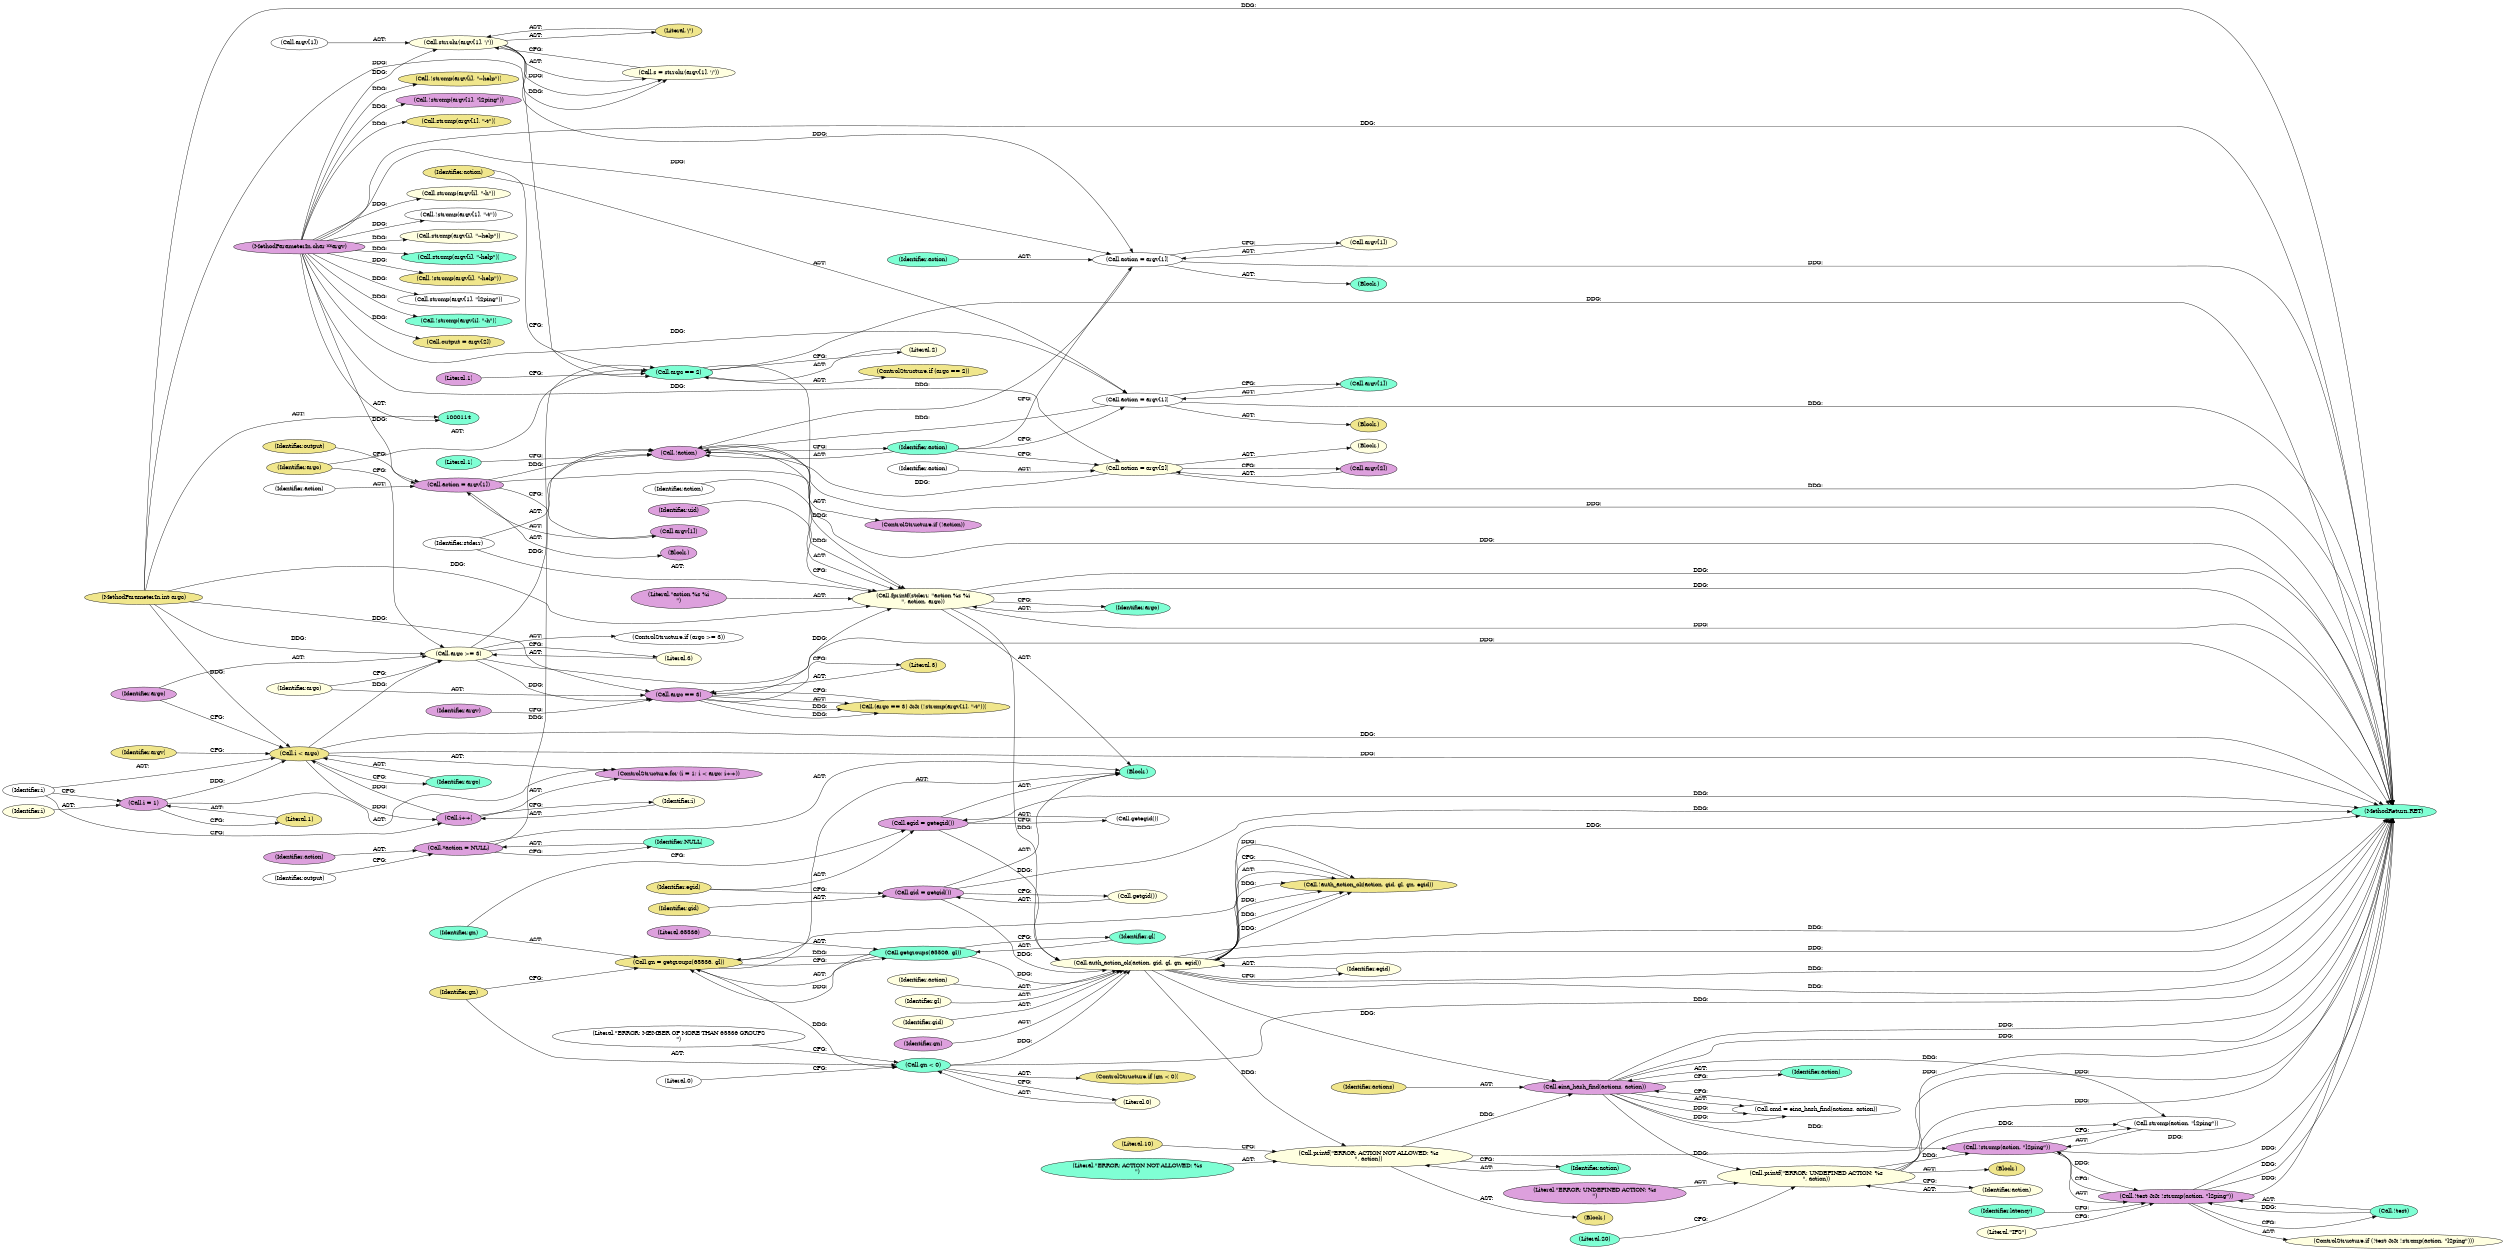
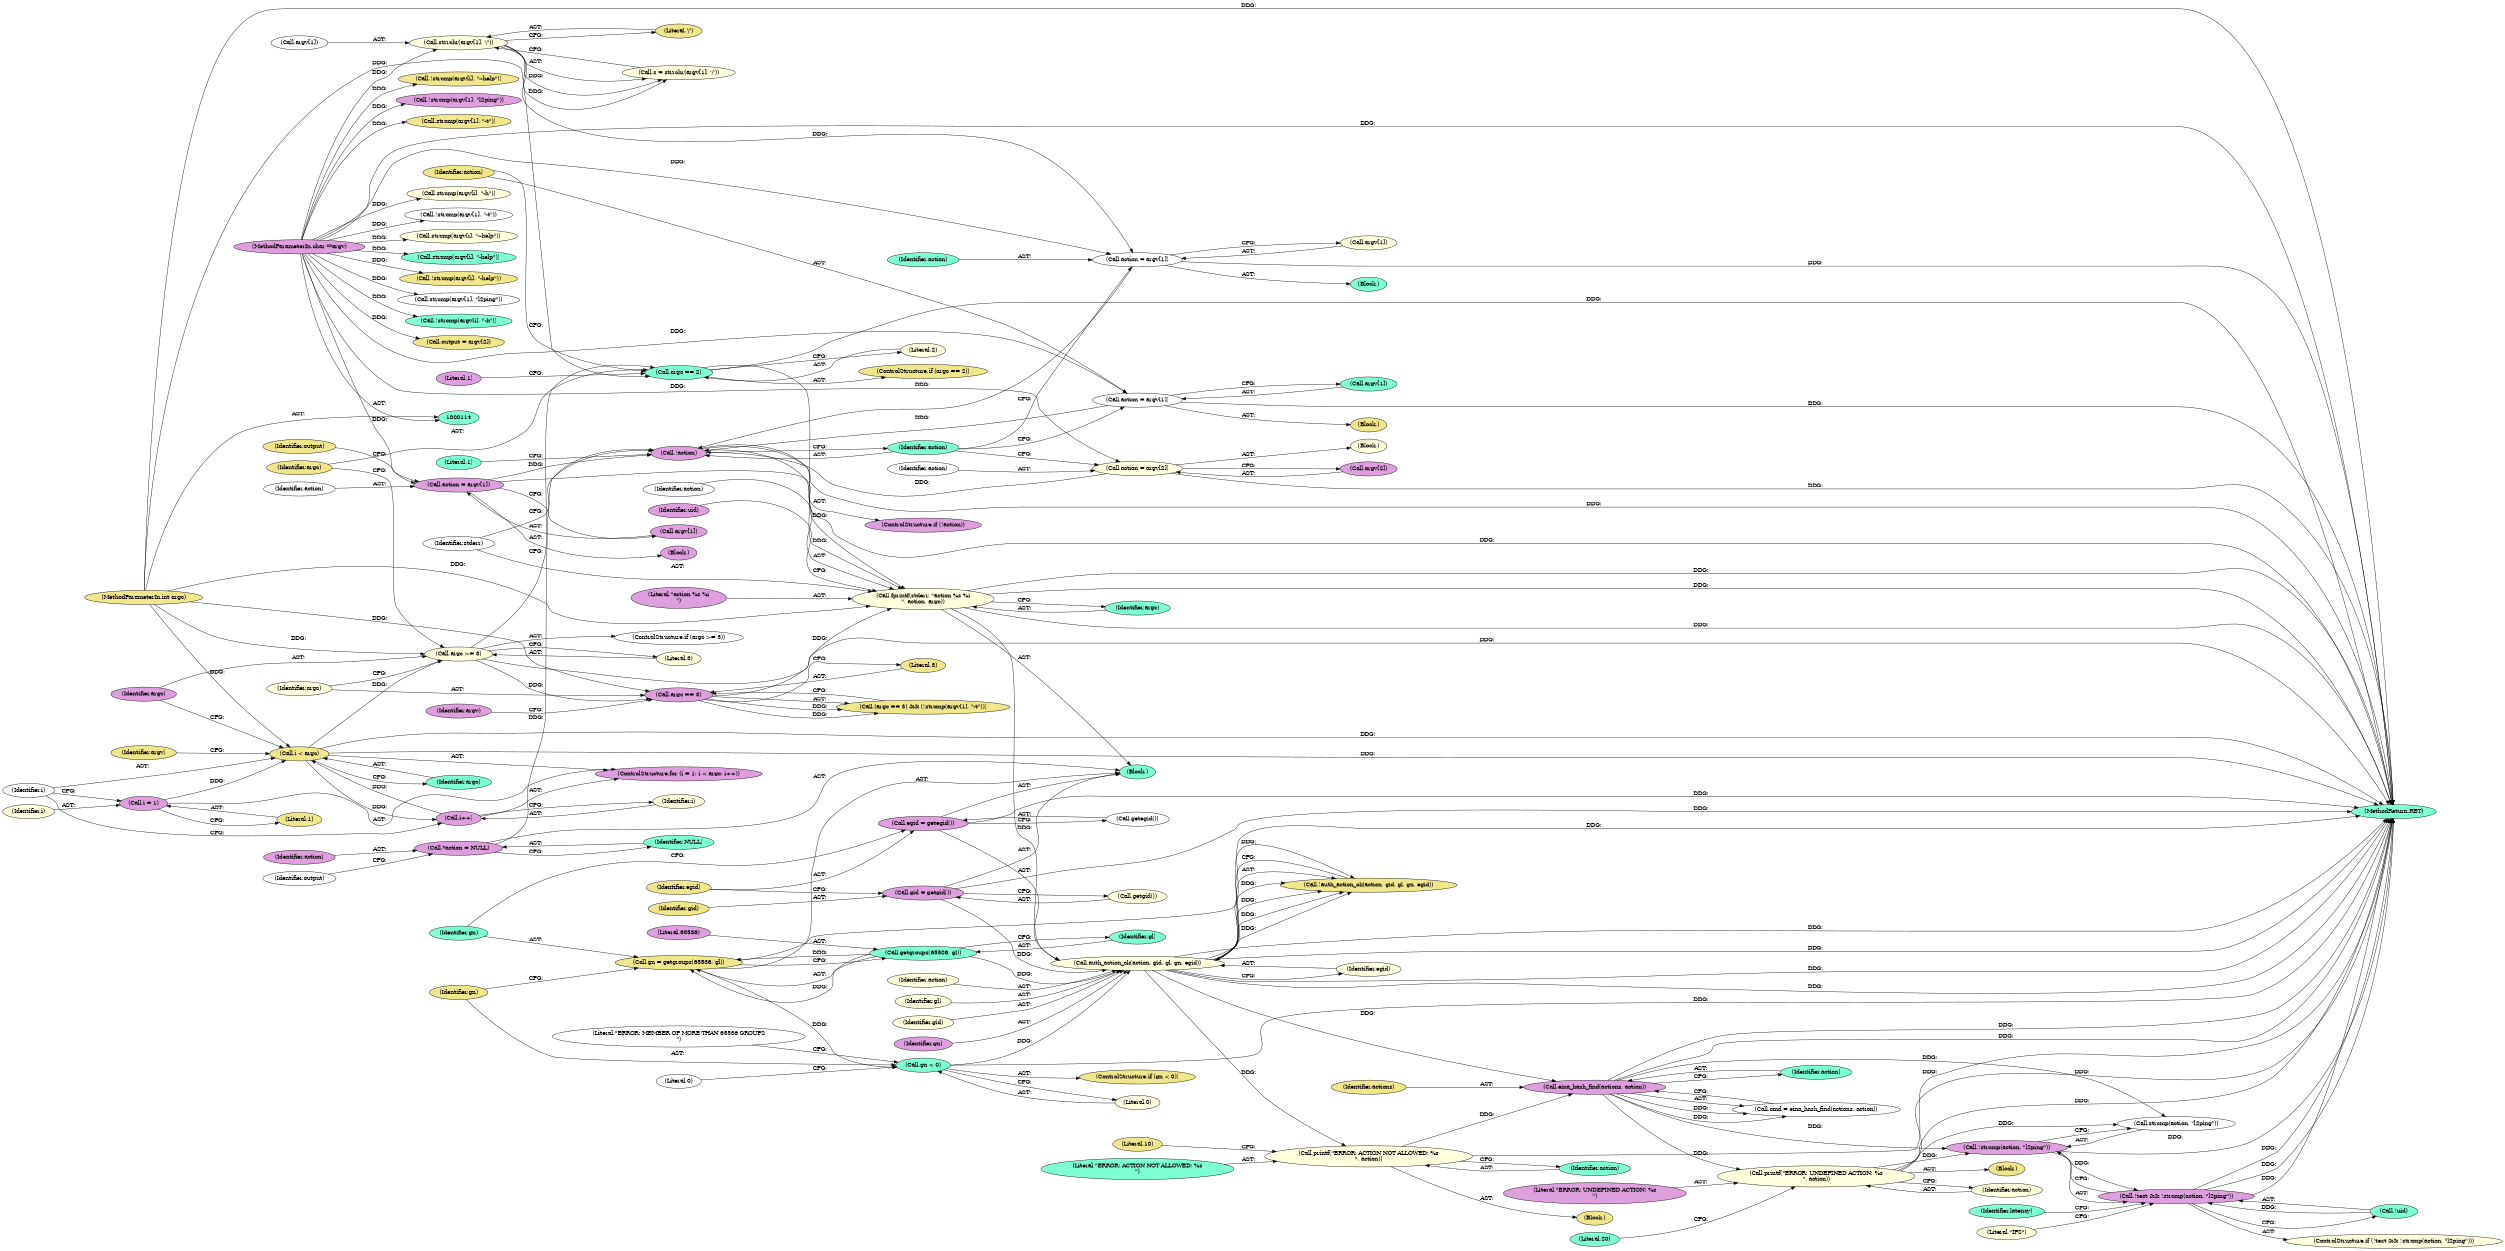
edge "(Call,strrchr(argv[1], '/'))" -> "(Literal,'/')": label "AST: " -> "CFG: "
edge "(Identifier,stderr)" -> "(Call,!action)": label "AST: " -> "CFG: "
edge "(Call,argc >= 3)" -> "(Call,argc == 2)": label "DDG: " -> "CFG: "
edge "(Call,egid = getegid())" -> "(Call,auth_action_ok(action, gid, gl, gn, egid))": label "DDG: " -> "AST: "
node "(Call,!test)": label "(Call,!test)" -> "(Call,!uid)"
